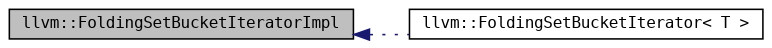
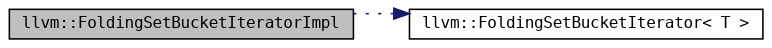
edge "llvm::FoldingSetBucketIterator< T >" -> "llvm::FoldingSetBucketIteratorImpl": reversed
